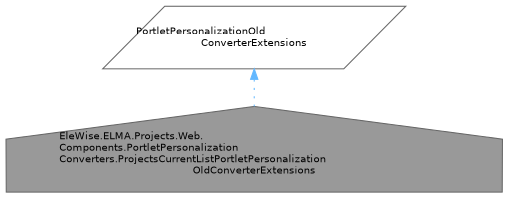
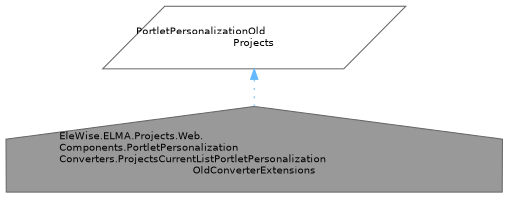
node "PortletPersonalizationOld ConverterExtensions": label "PortletPersonalizationOld ConverterExtensions" -> "PortletPersonalizationOld Projects"
